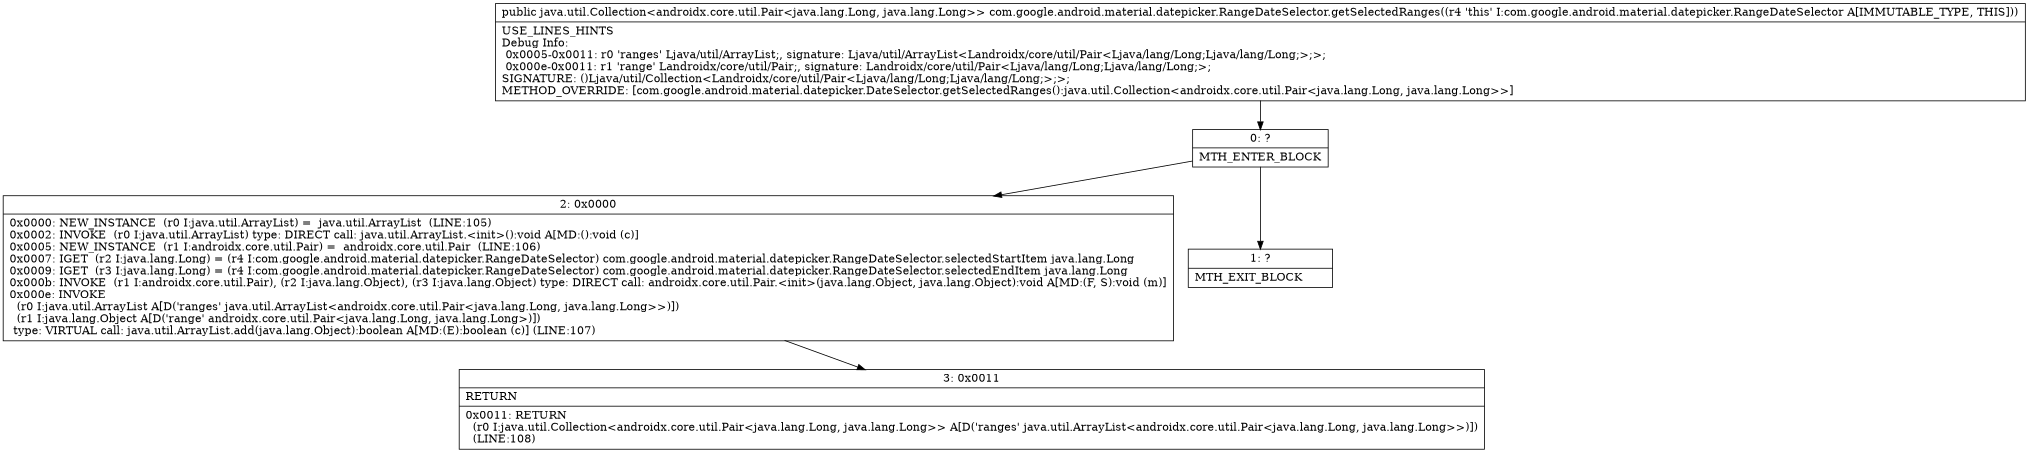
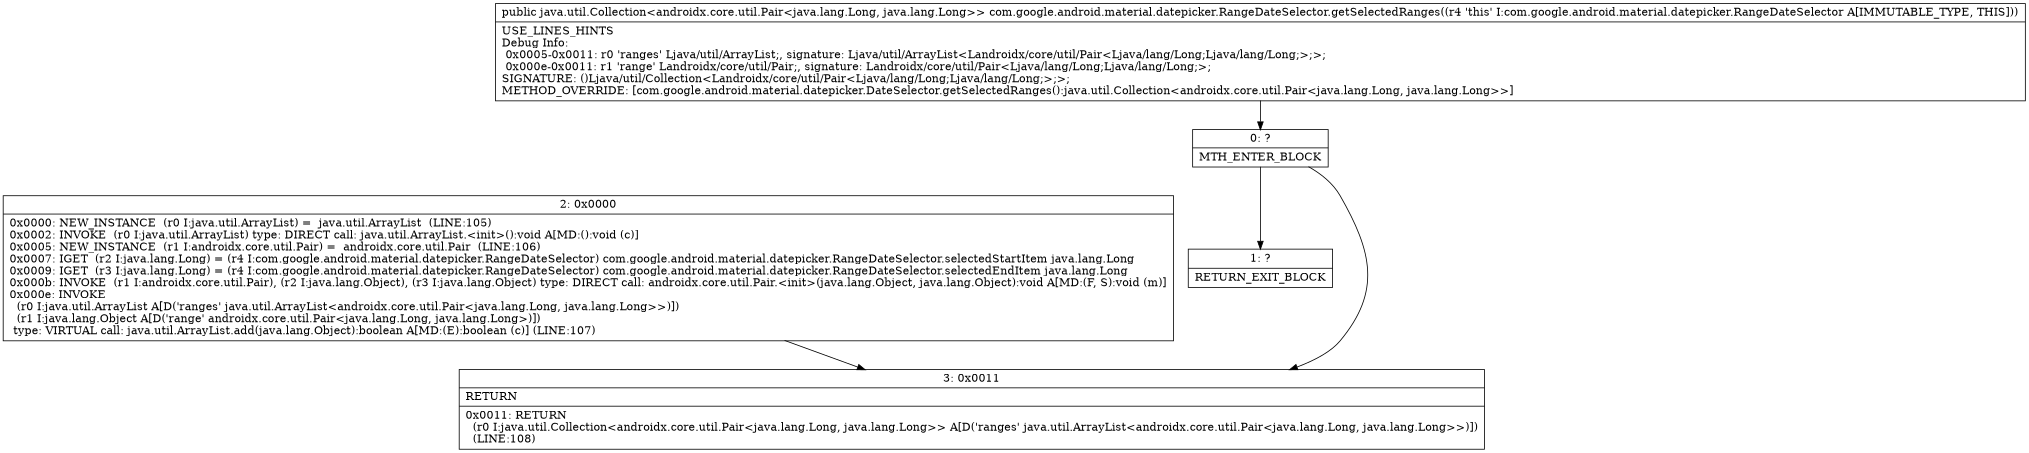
edge "0: ?" -> "2: 0x0000": now "0: ?" -> "3: 0x0011"
node "1: ?": text "MTH_EXIT_BLOCK" -> "RETURN_EXIT_BLOCK"
